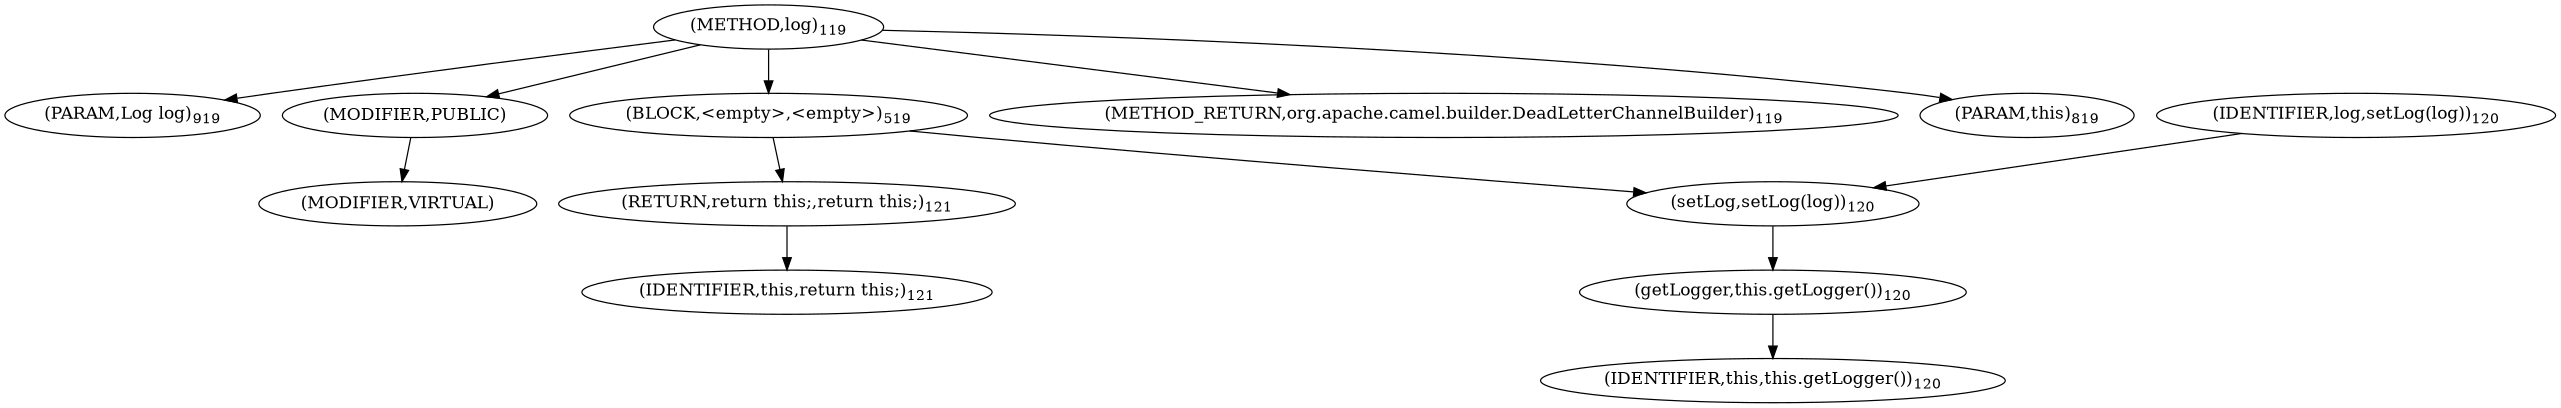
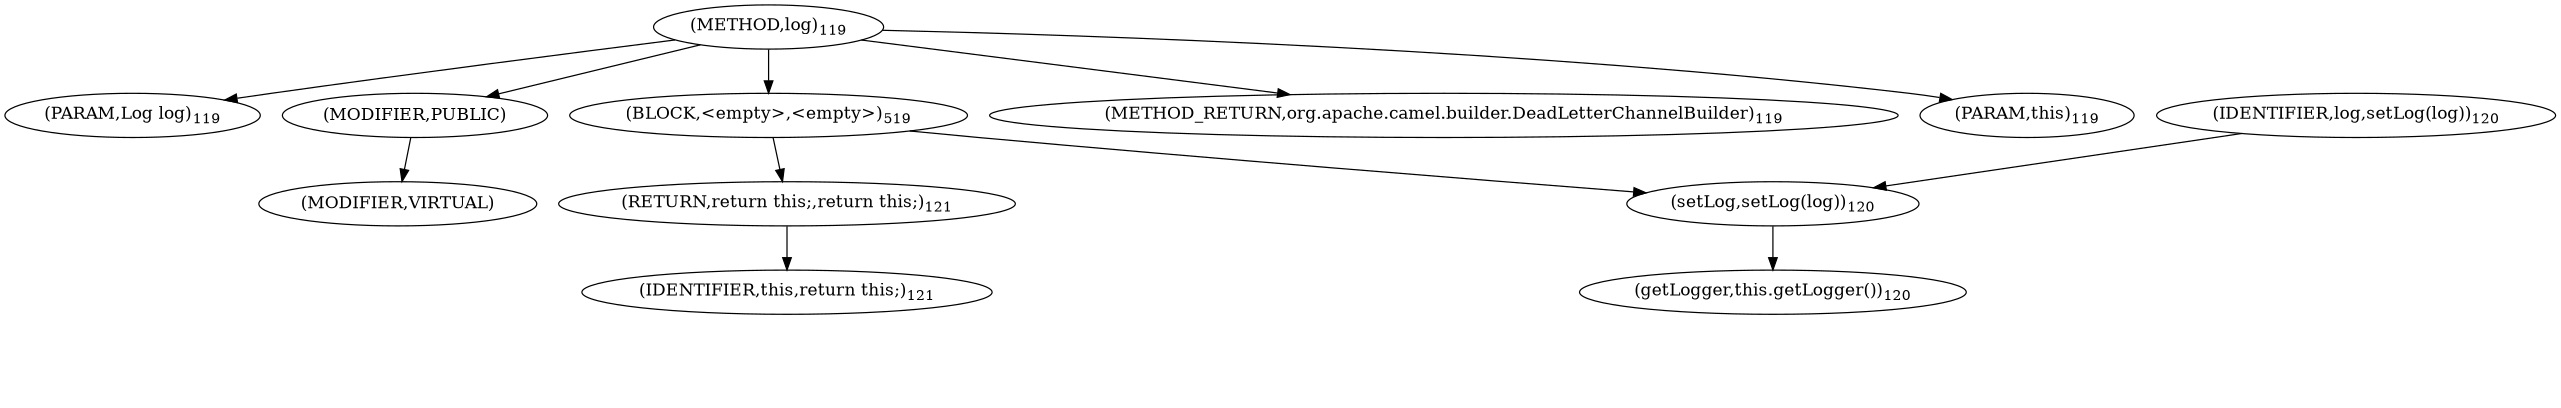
node "(PARAM,Log log)": text "919" -> "119"
node "(PARAM,this)": text "819" -> "119"
node "(IDENTIFIER,this,this.getLogger())": removed
